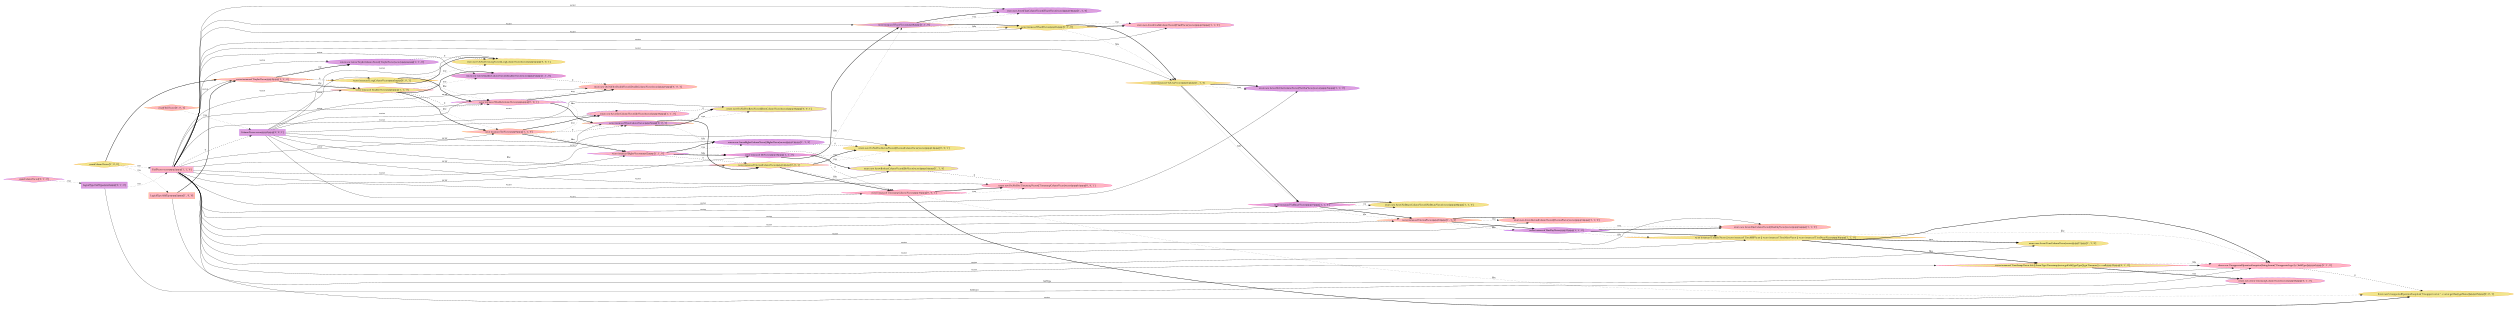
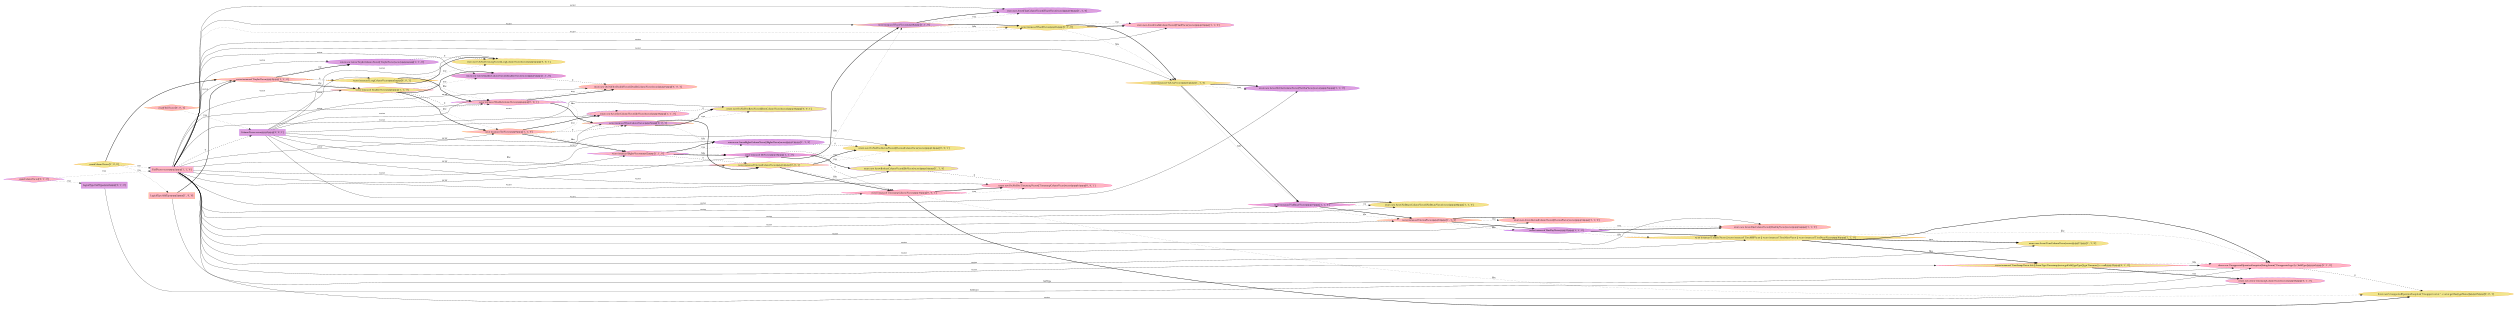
edge "FieldVector vector@@@2@@@['1', '1', '0']" -> "vector instanceof Float8Vector@@@21@@@['1', '1', '0']": style solid -> dotted
edge "LogicalType fieldType@@@2@@@['0', '1', '0']" -> "FieldVector vector@@@2@@@['1', '1', '0']": now "createColumnVector['0', '1', '0']" -> "FieldVector vector@@@2@@@['1', '1', '0']"
